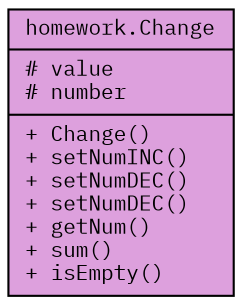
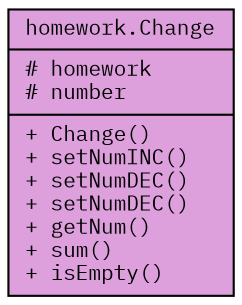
node "homework.Change": text "# value" -> "# homework"
